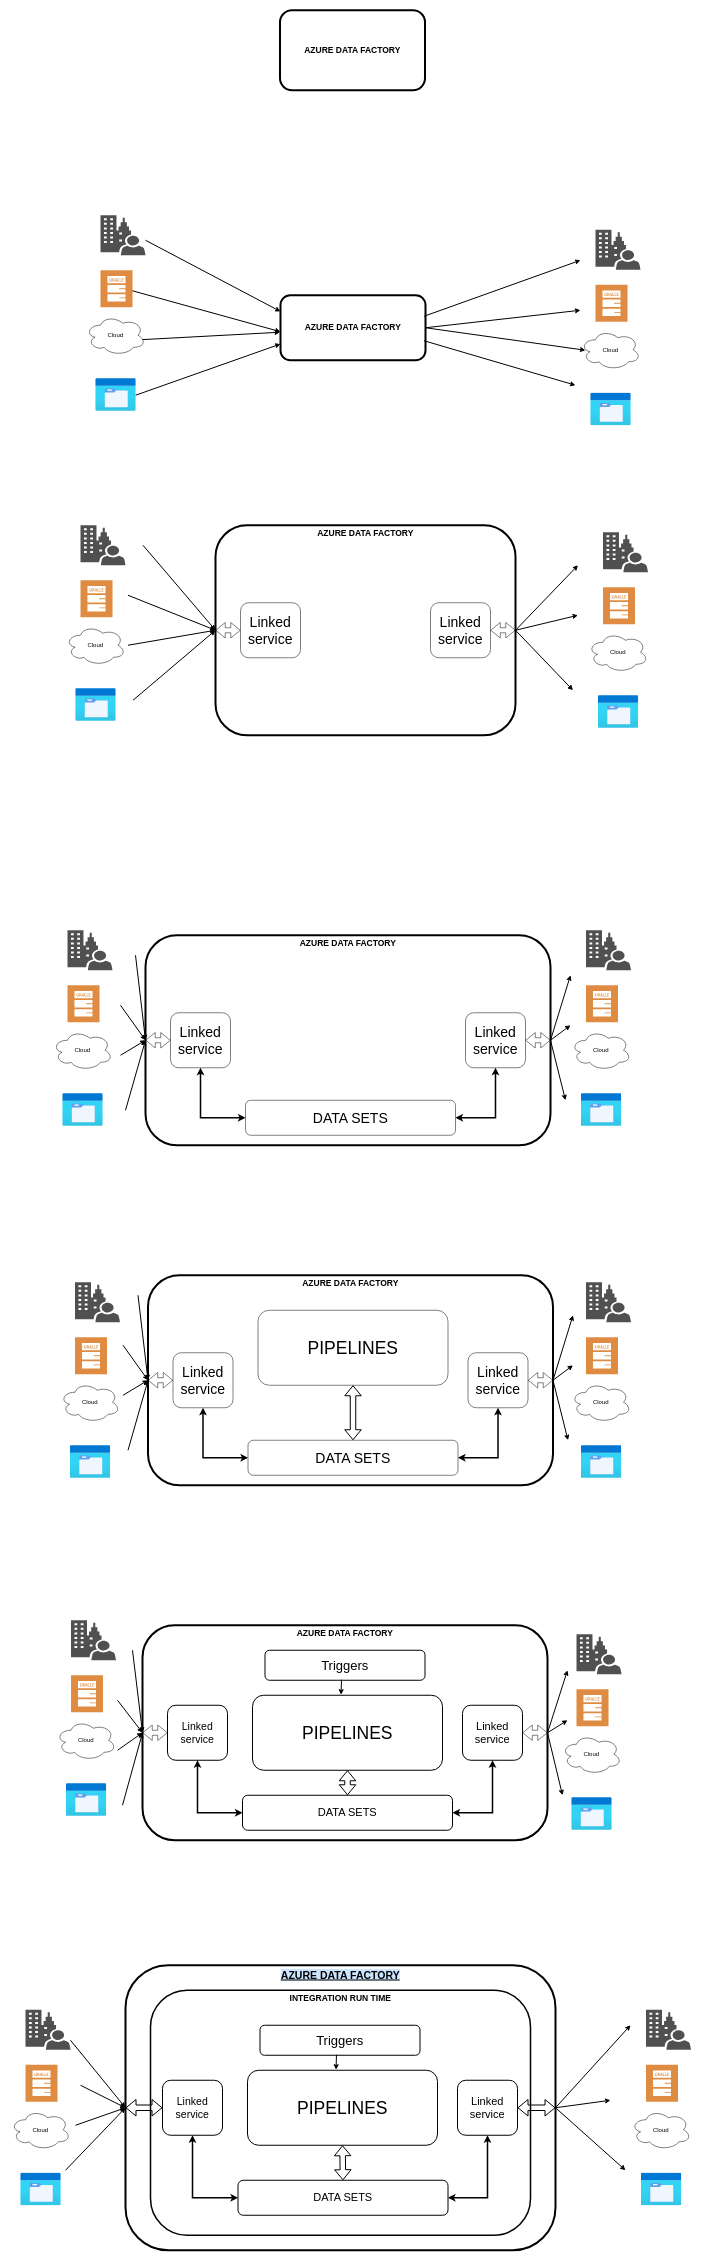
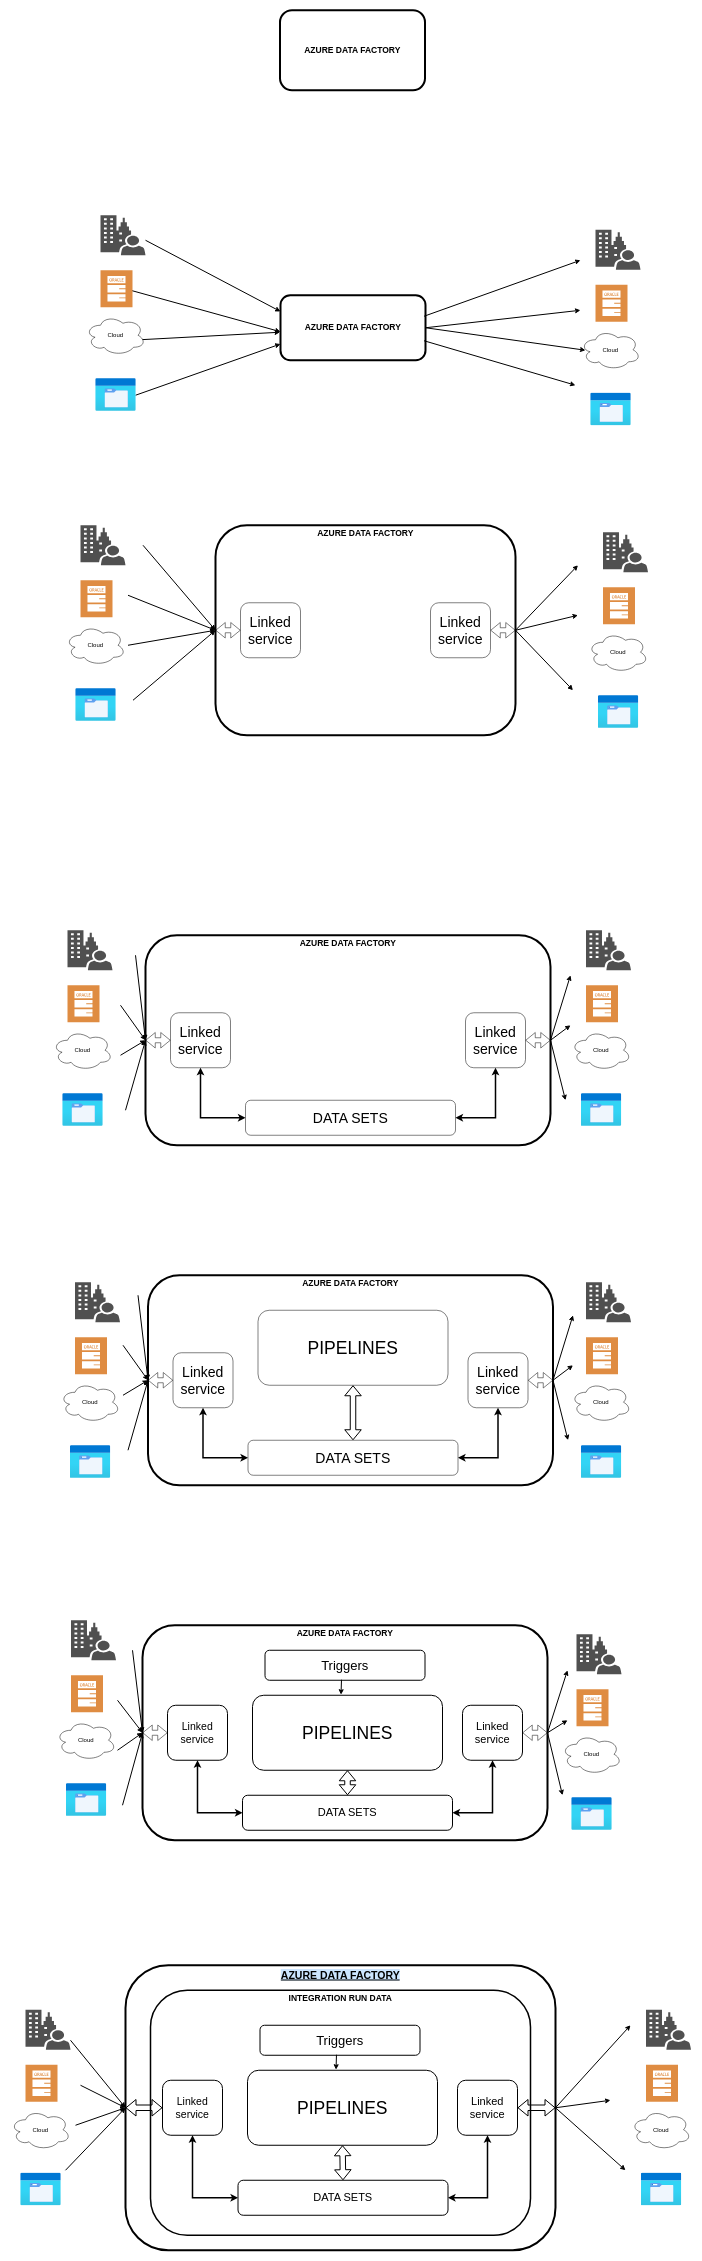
node "INTEGRATION RUN TIME": label "INTEGRATION RUN TIME" -> "INTEGRATION RUN DATA"
